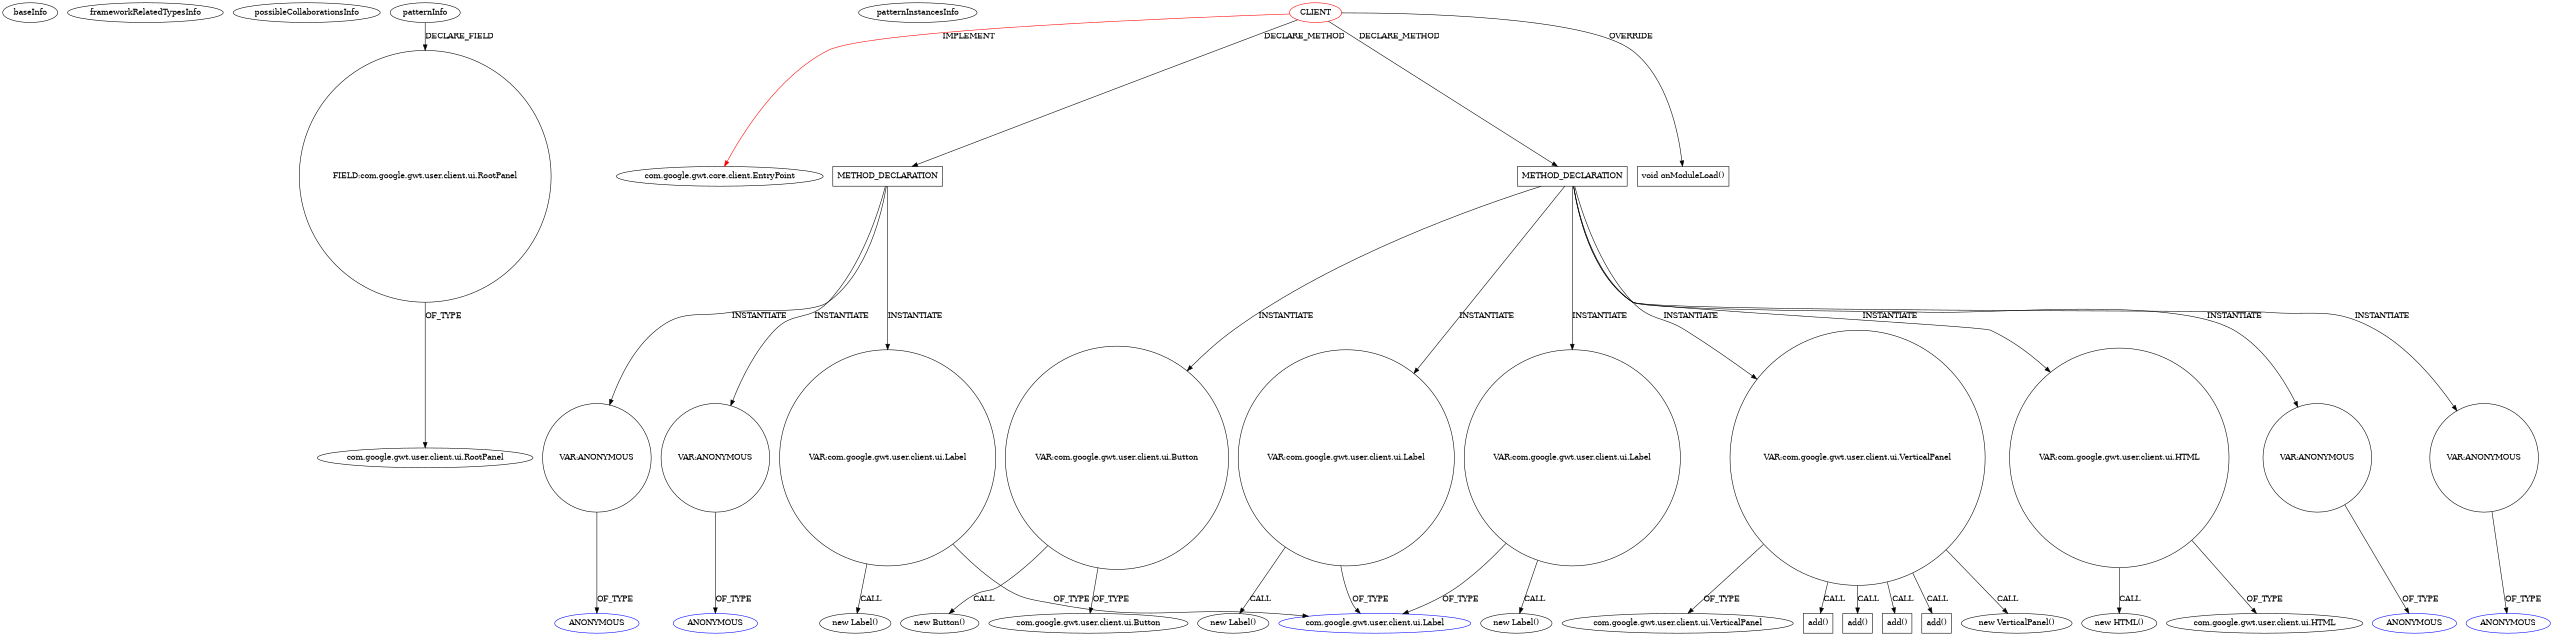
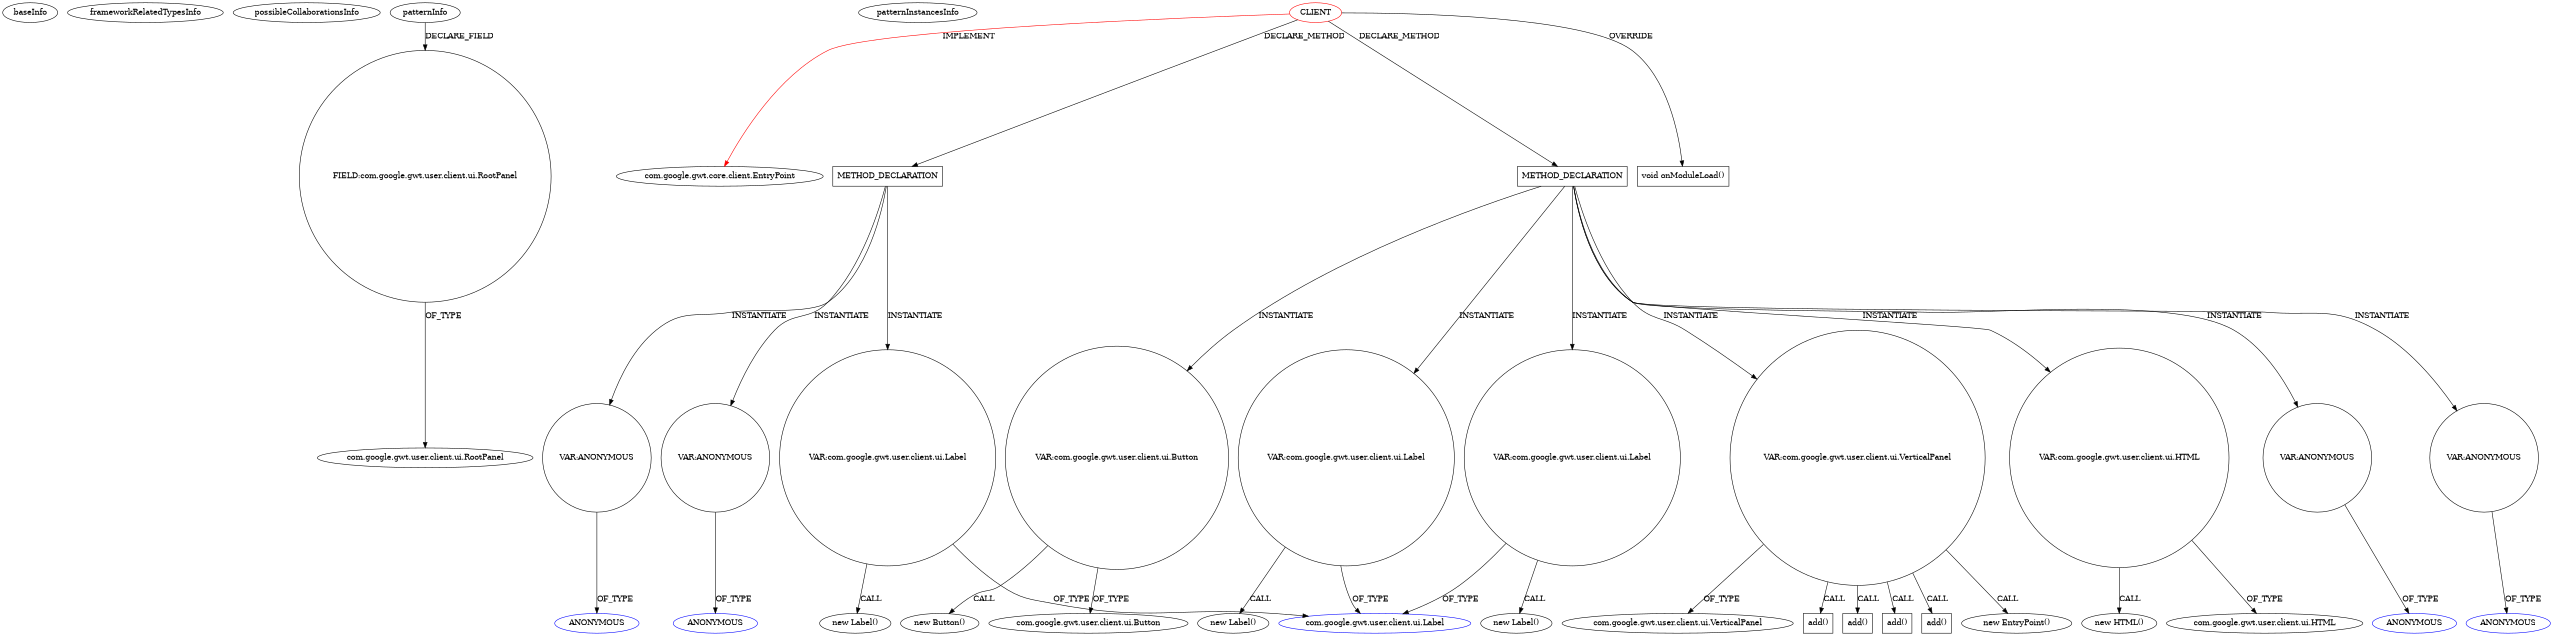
node "new VerticalPanel()": label "new VerticalPanel()" -> "new EntryPoint()"
